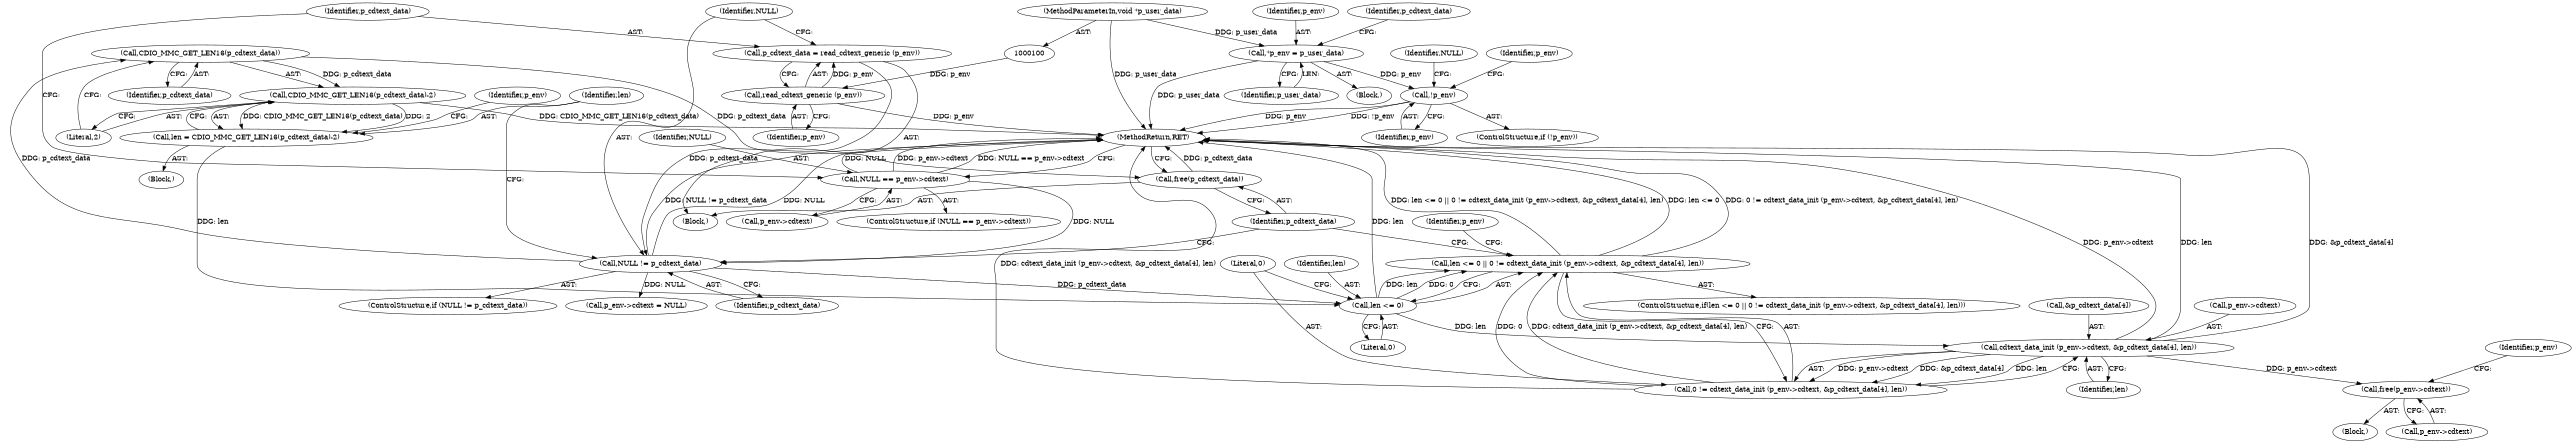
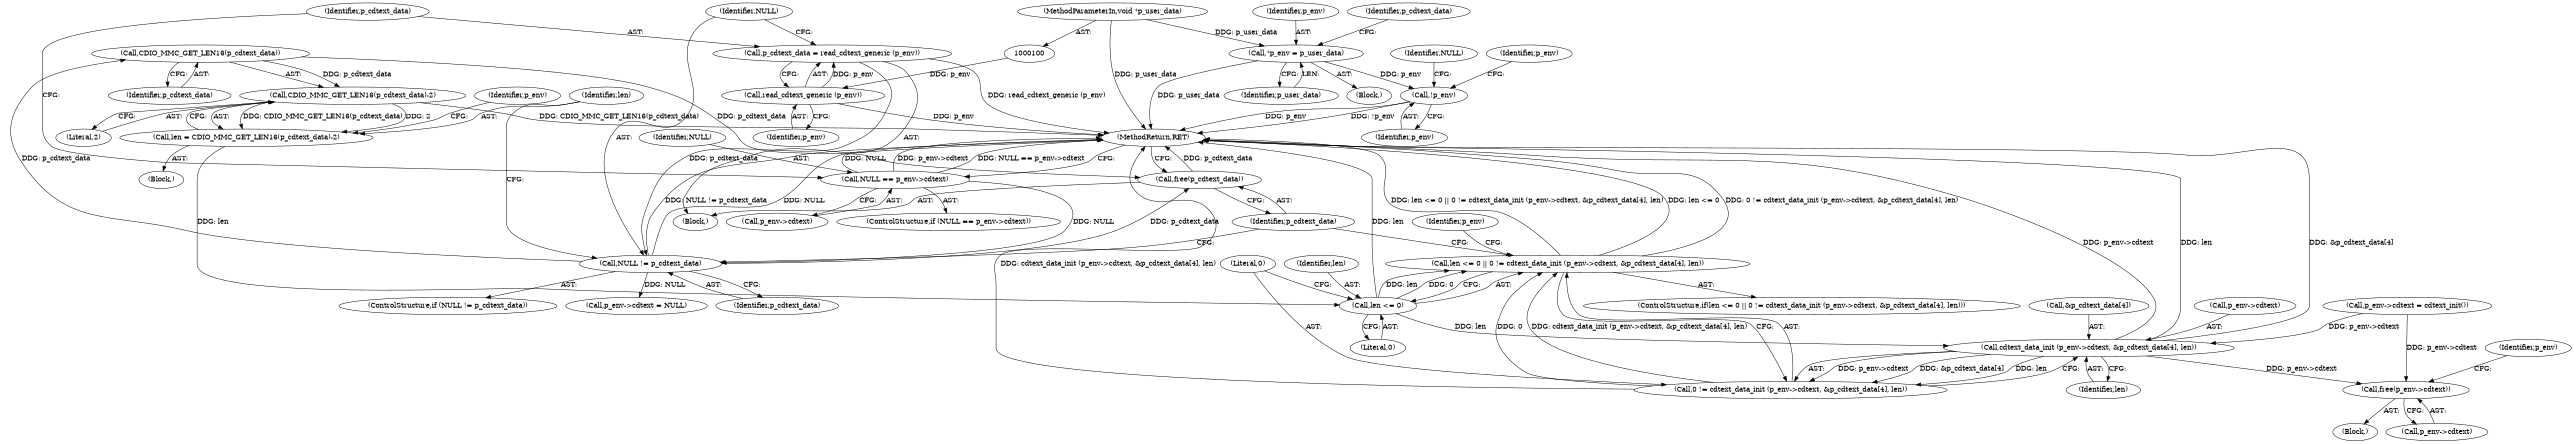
edge "(Literal,2)" -> "(Call,CDIO_MMC_GET_LEN16(p_cdtext_data))": removed, label "CFG:"
edge "(Call,p_cdtext_data = read_cdtext_generic (p_env))" -> "(MethodReturn,RET)": added, label "DDG: read_cdtext_generic (p_env)"
node "(ControlStructure,if (!p_env))": removed
edge "(Call,NULL != p_cdtext_data)" -> "(Call,len <= 0)": now "(Call,NULL != p_cdtext_data)" -> "(Call,free(p_cdtext_data))"
node "(Call,p_env->cdtext = cdtext_init())": added
